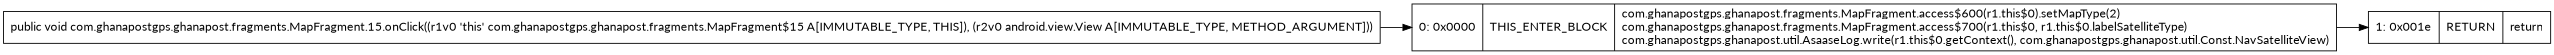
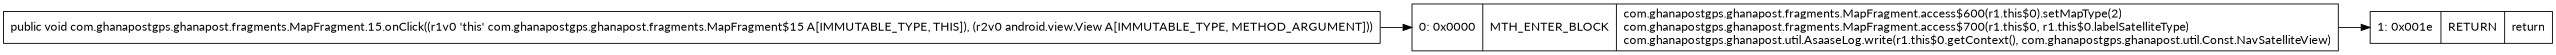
node "0: 0x0000": text "THIS_ENTER_BLOCK" -> "MTH_ENTER_BLOCK"
